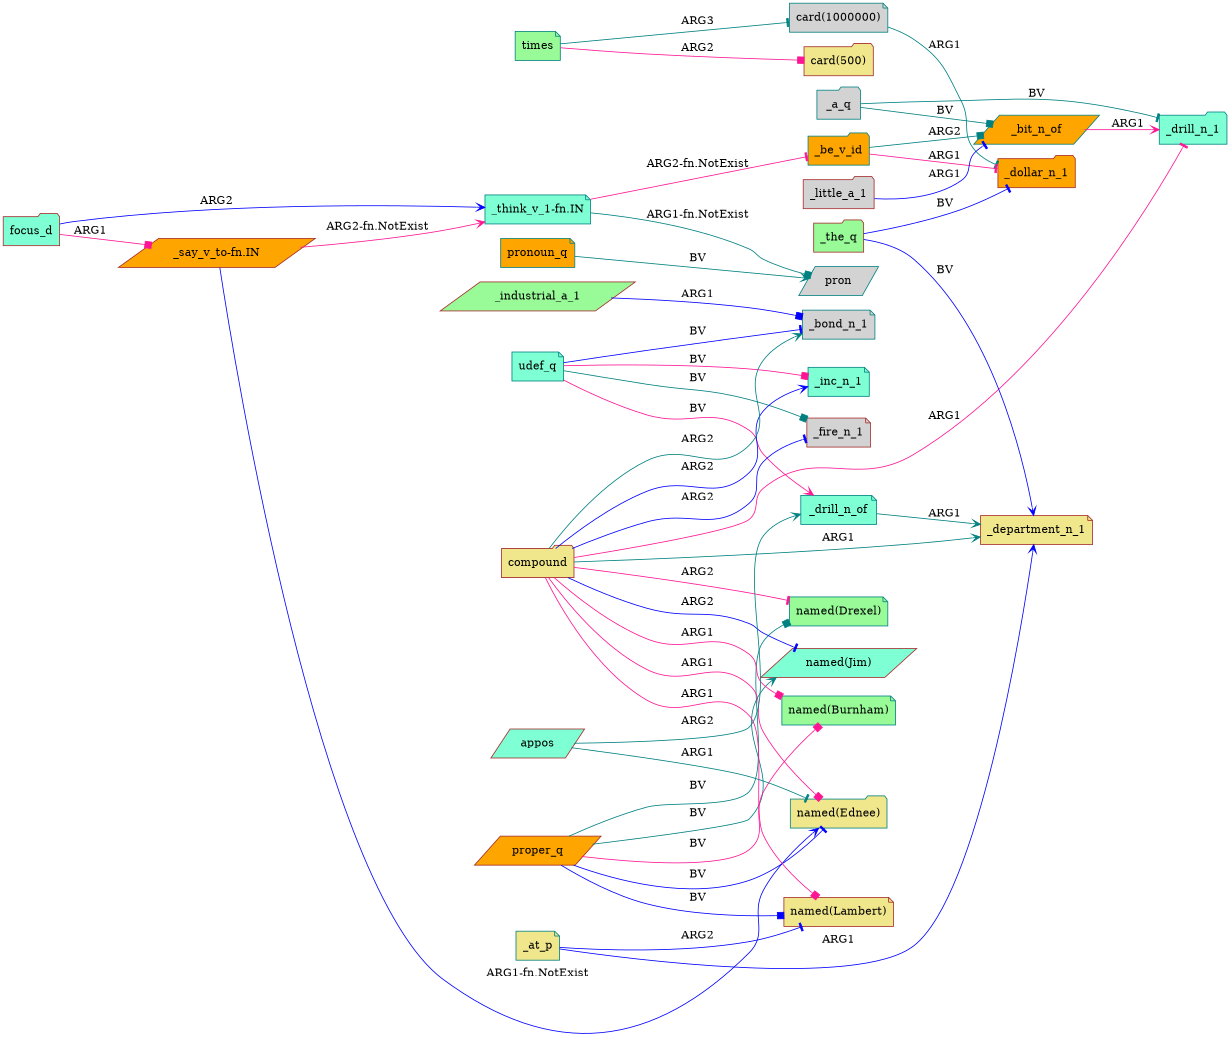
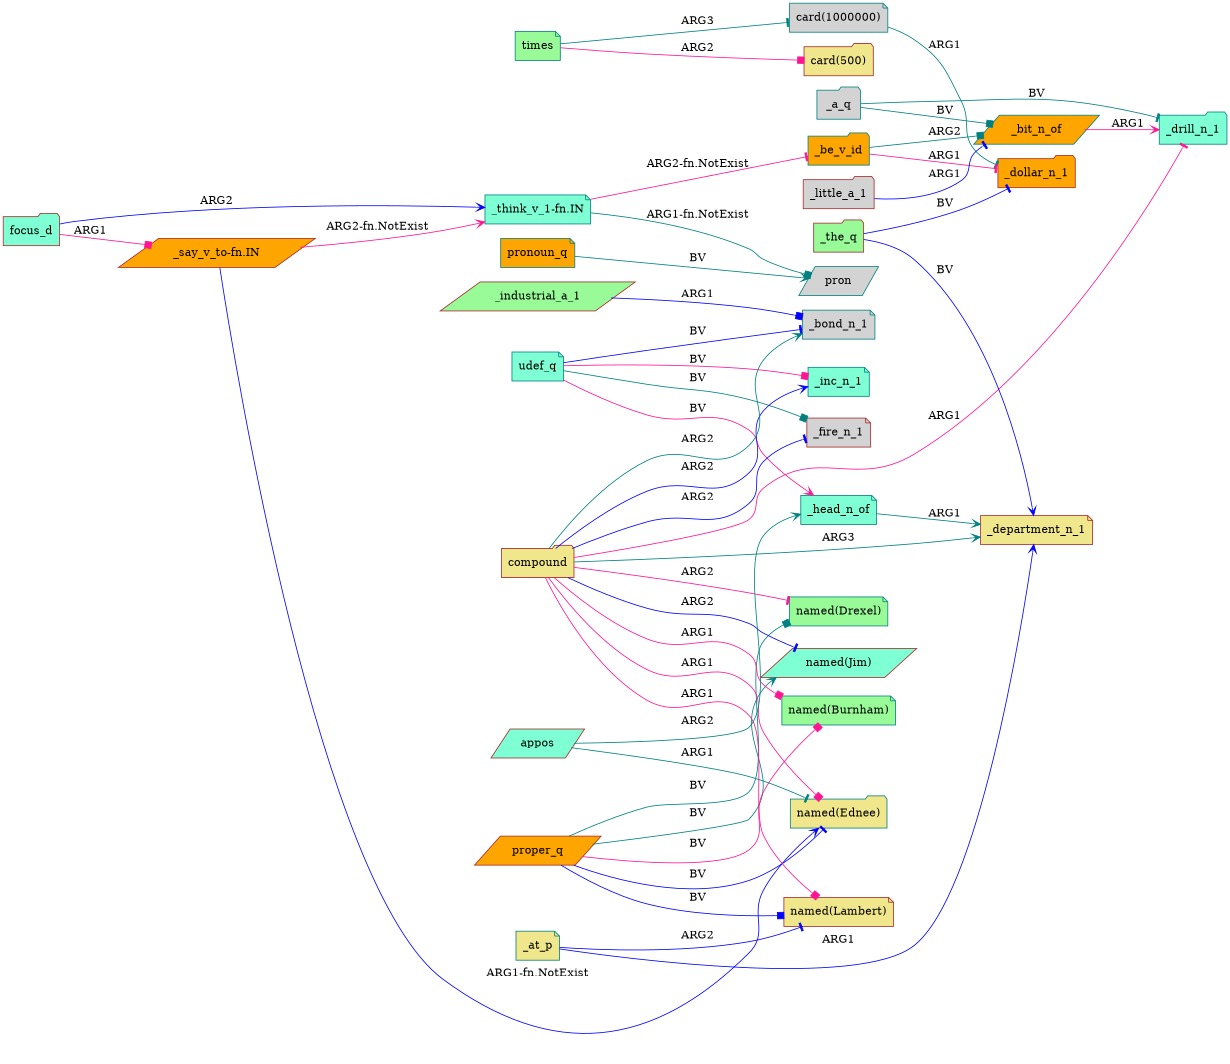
node "_drill_n_of": label "_drill_n_of" -> "_head_n_of"
edge "compound" -> "_department_n_1": label "ARG1" -> "ARG3"
